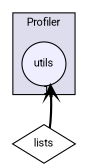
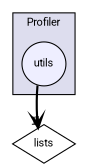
edge "lists" -> "utils": reversed
